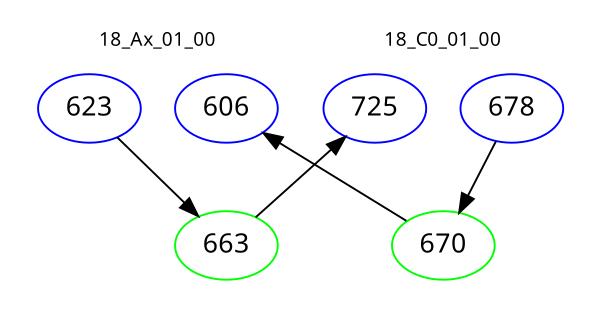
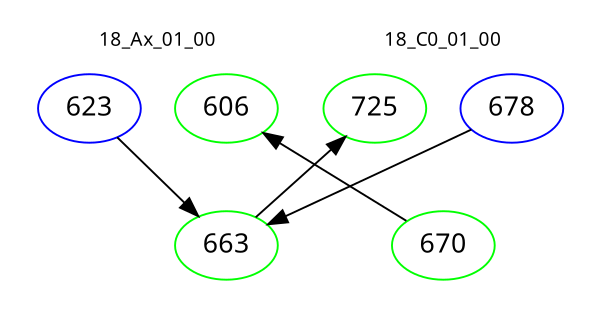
node "606": color blue -> green
node "725": color blue -> green
edge "678" -> "670": now "678" -> "663"
